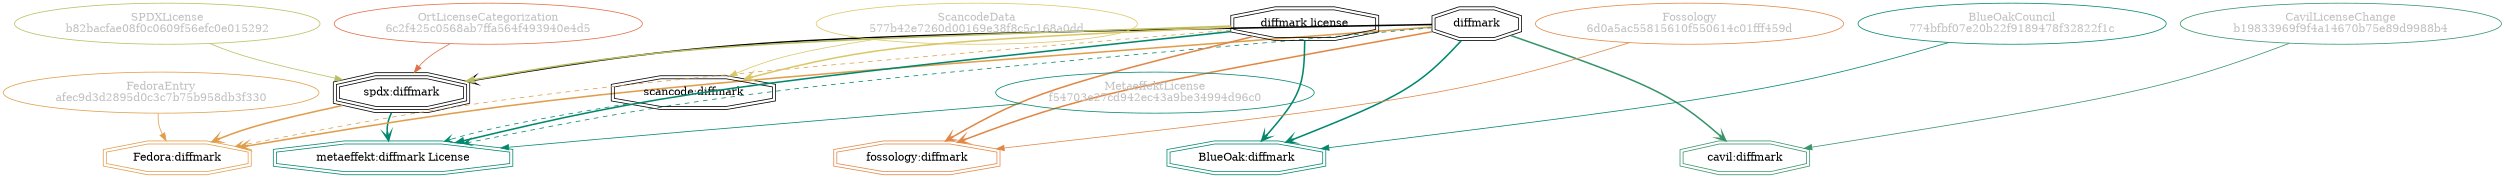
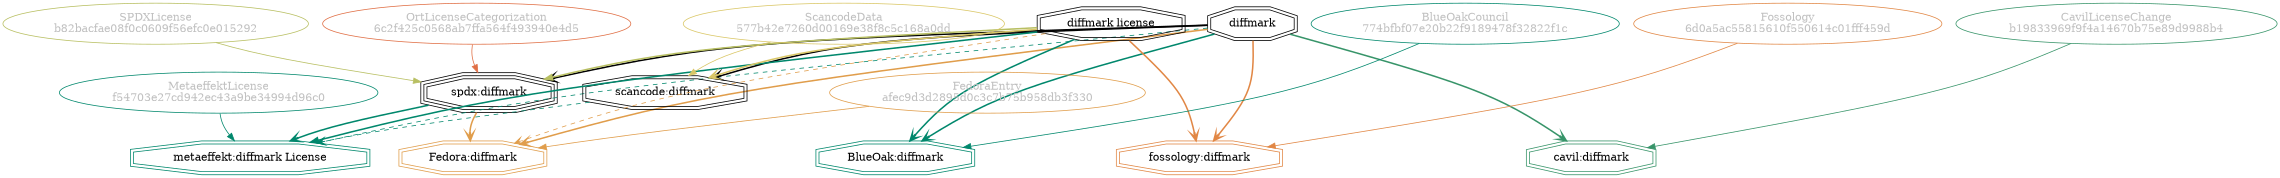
edge "diffmark" -> "scancode:diffmark": added
